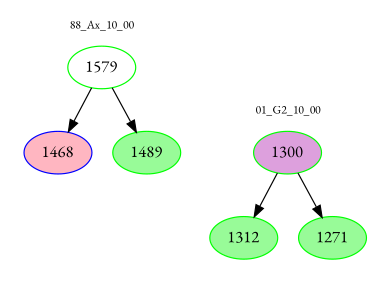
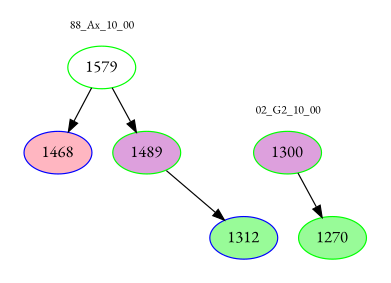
cluster "01_G2_10_00": label "01_G2_10_00" -> "02_G2_10_00"
node "1489": fillcolor palegreen -> plum
edge "1300" -> "1312": now "1489" -> "1312"
node "1312": color green -> blue
node "1271": label "1271" -> "1270"
